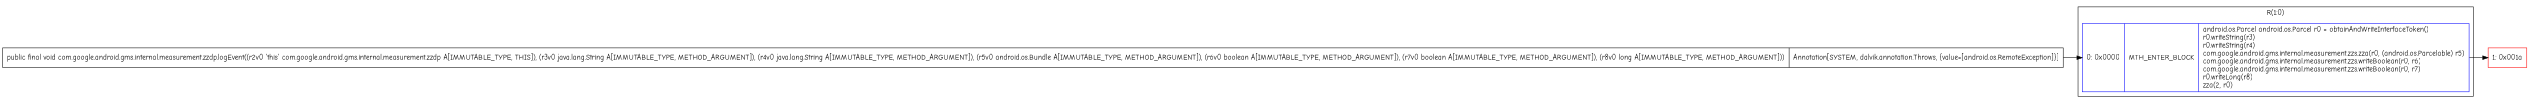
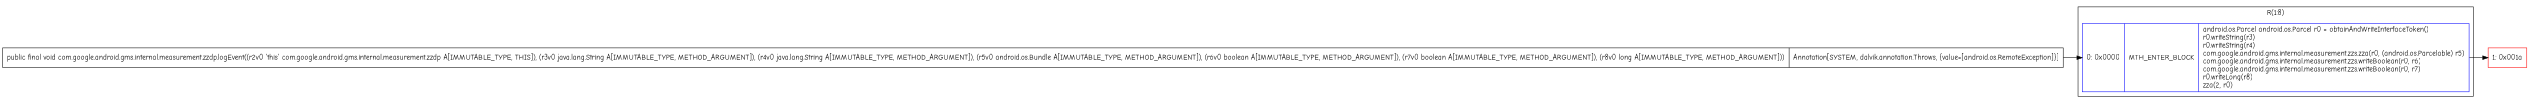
cluster "R(1:0)": label "R(1:0)" -> "R(1:8)"
